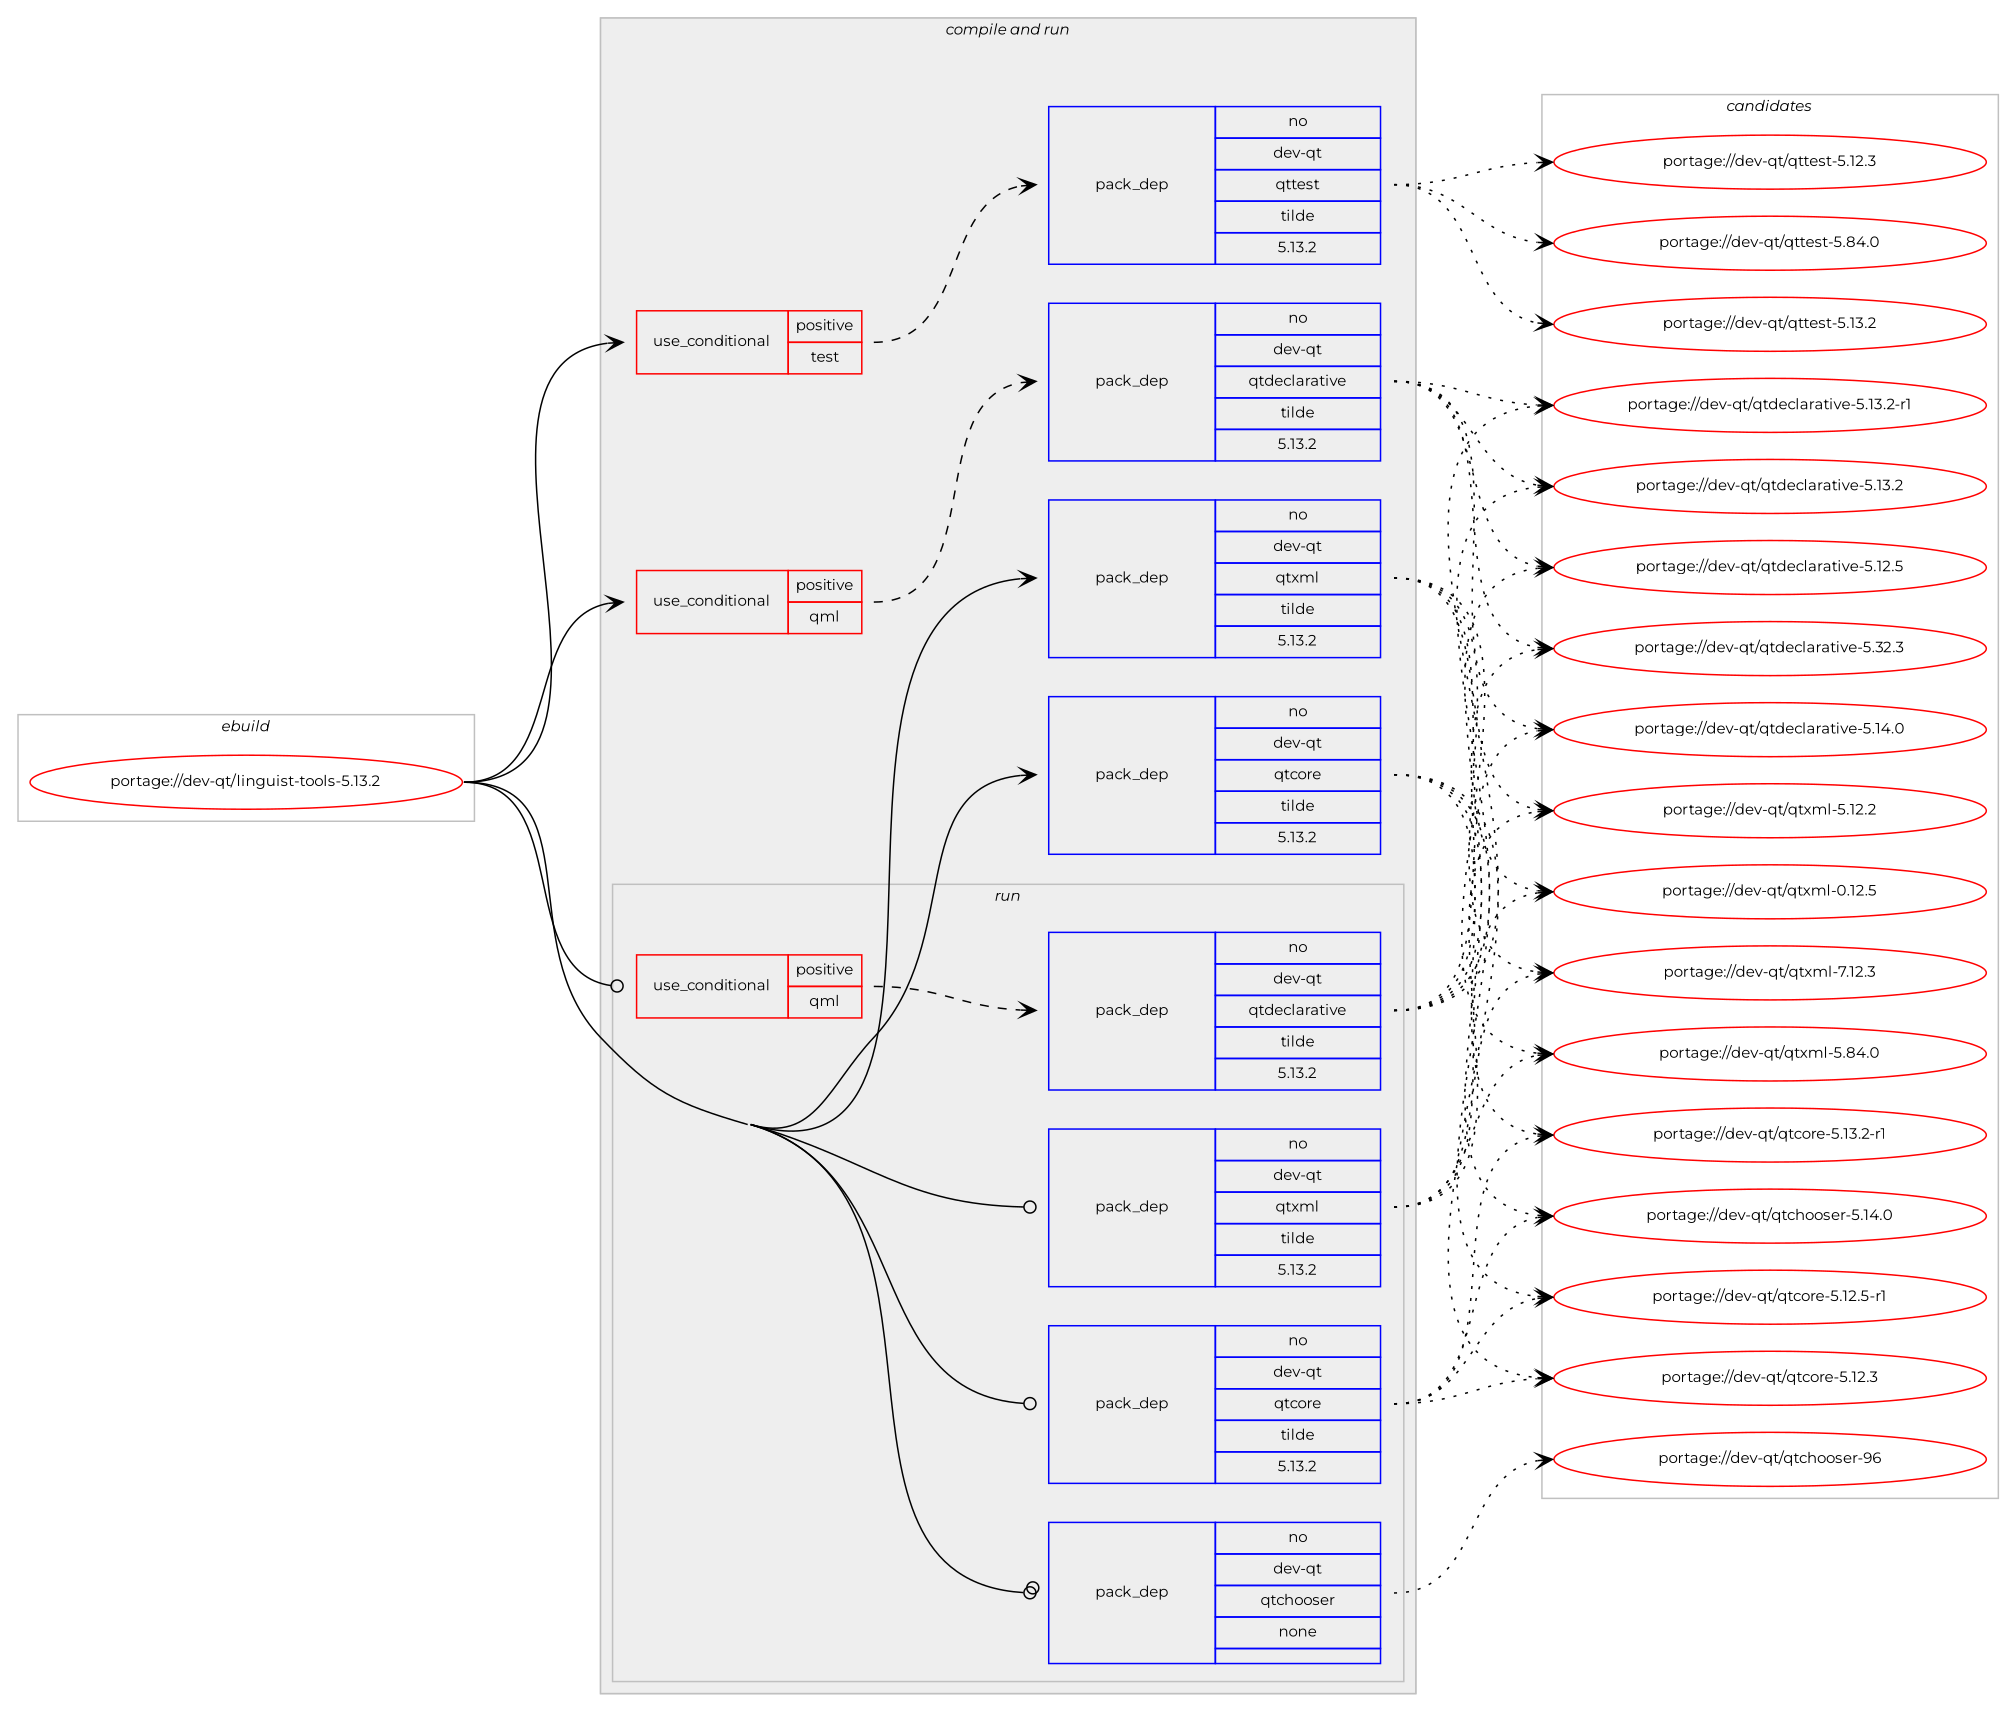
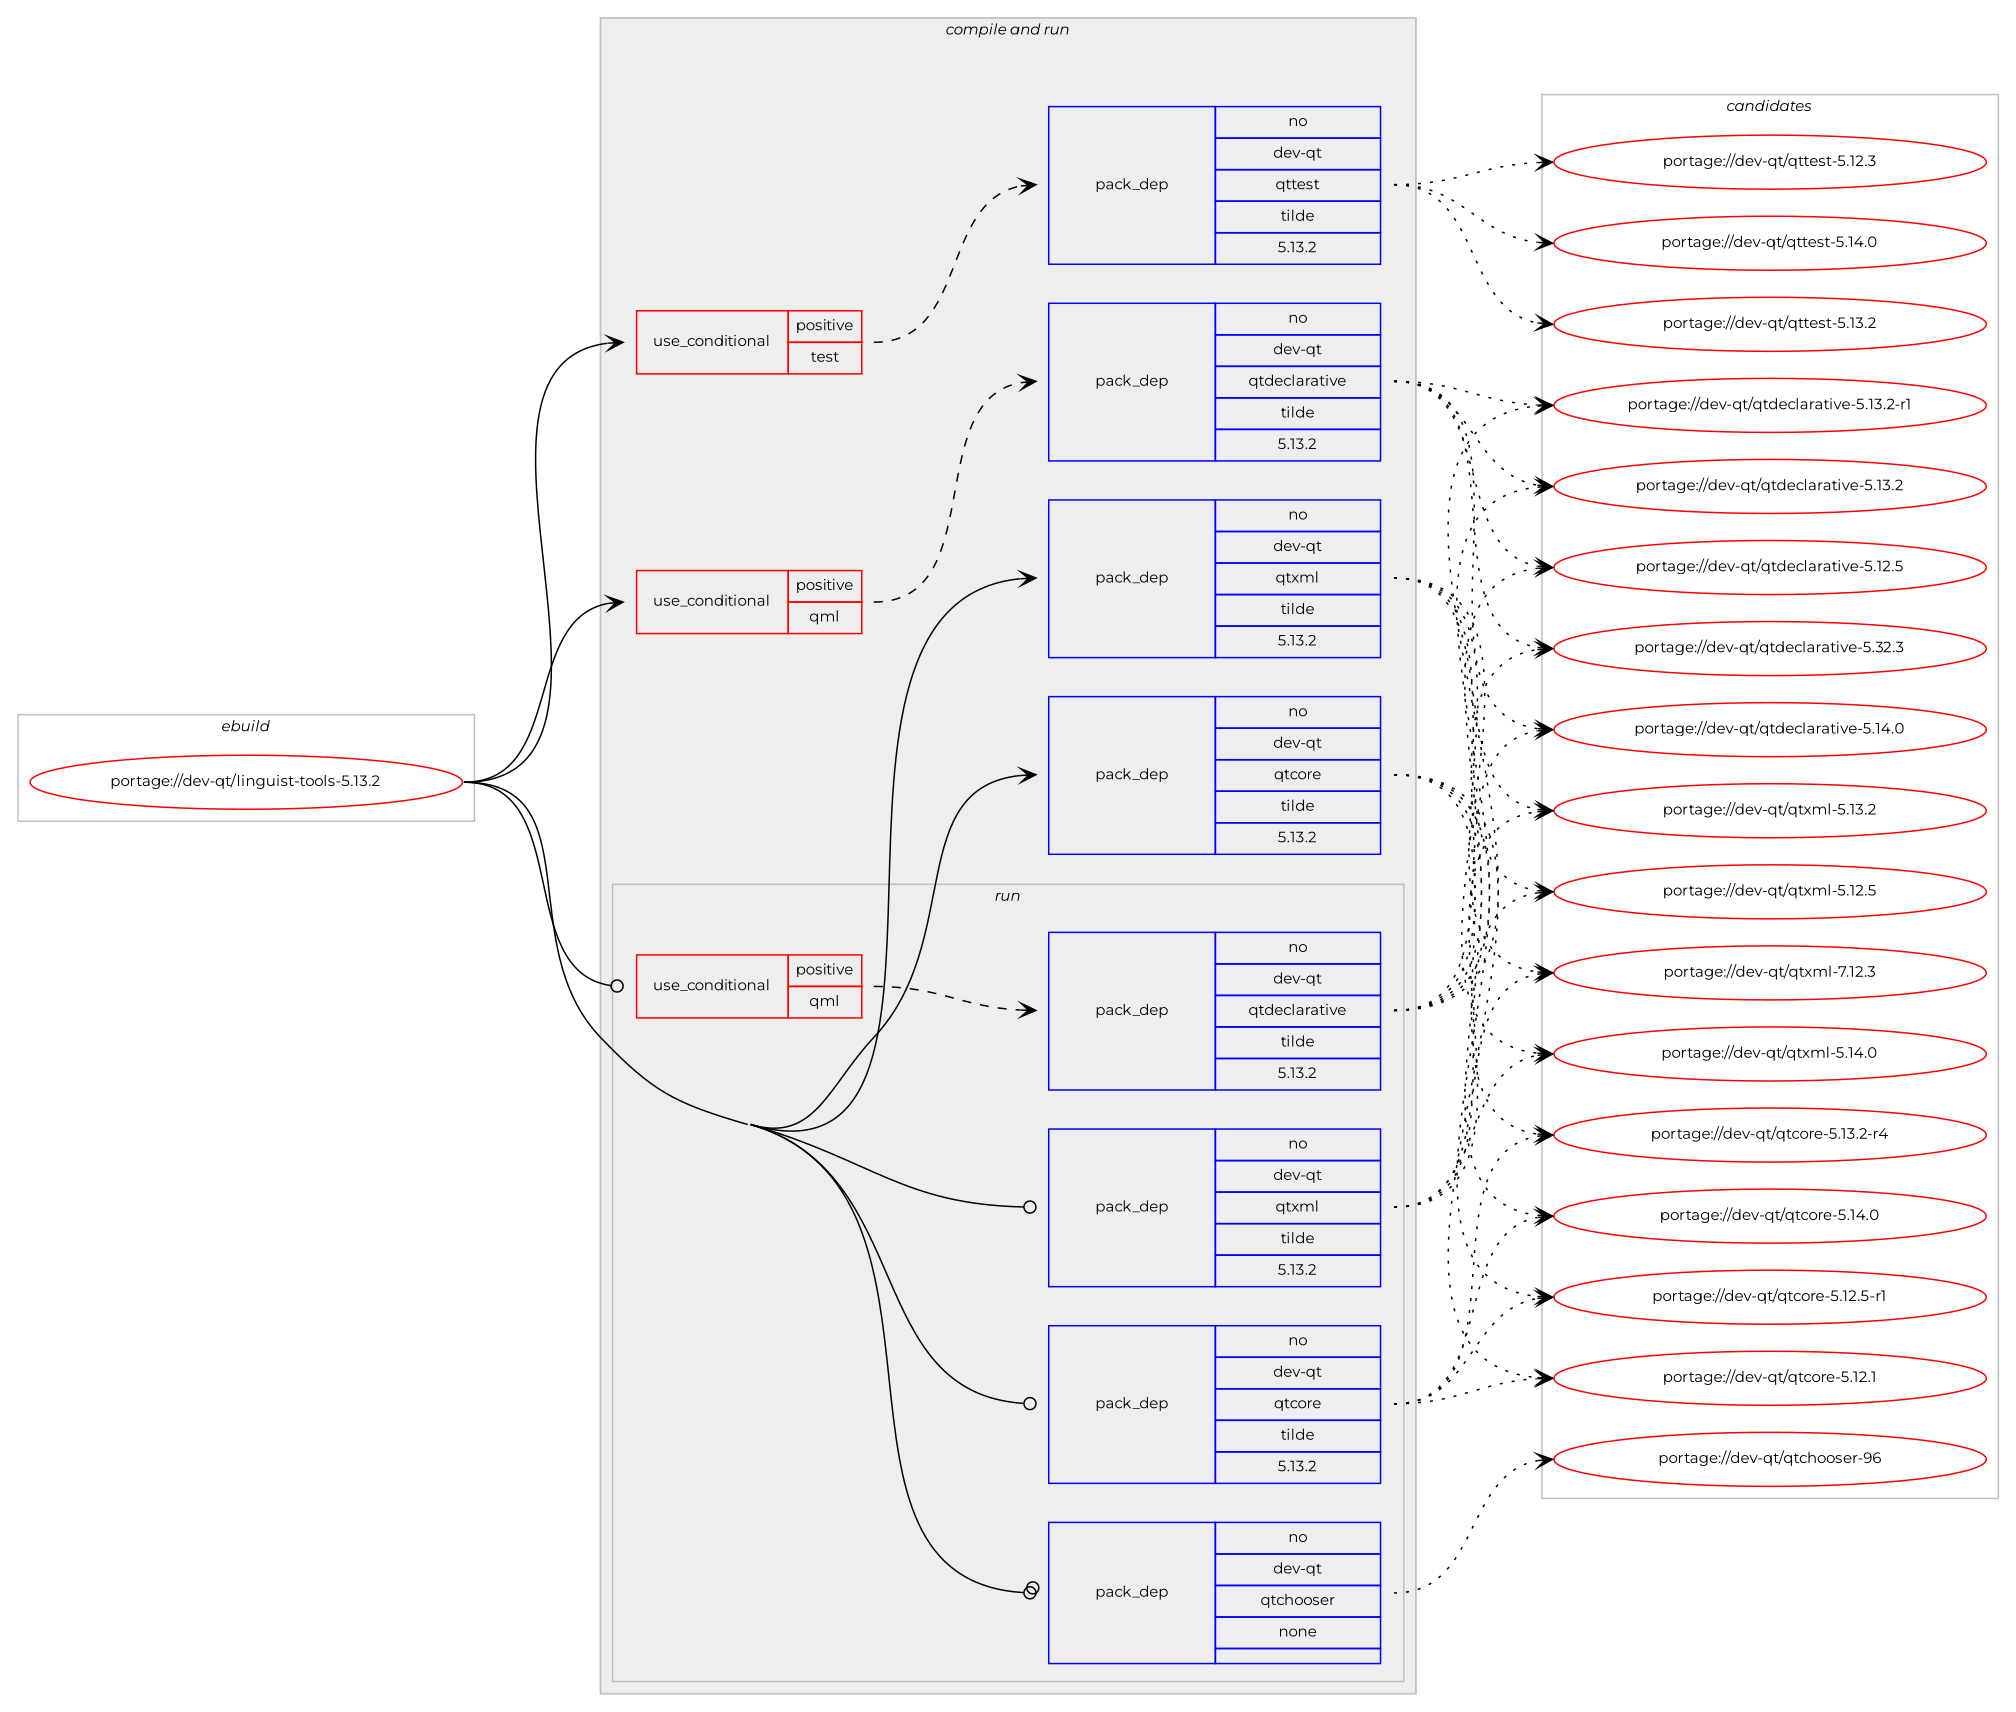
node "portage://dev-qt/qttest-5.84.0": label "portage://dev-qt/qttest-5.84.0" -> "portage://dev-qt/qttest-5.14.0"
node "portage://dev-qt/qtxml-5.12.2": label "portage://dev-qt/qtxml-5.12.2" -> "portage://dev-qt/qtxml-5.13.2"
node "portage://dev-qt/qtxml-0.12.5": label "portage://dev-qt/qtxml-0.12.5" -> "portage://dev-qt/qtxml-5.12.5"
node "portage://dev-qt/qtxml-5.84.0": label "portage://dev-qt/qtxml-5.84.0" -> "portage://dev-qt/qtxml-5.14.0"
node "portage://dev-qt/qtcore-5.13.2-r1": label "portage://dev-qt/qtcore-5.13.2-r1" -> "portage://dev-qt/qtcore-5.13.2-r4"
node "portage://dev-qt/qtchooser-5.14.0": label "portage://dev-qt/qtchooser-5.14.0" -> "portage://dev-qt/qtcore-5.14.0"
node "portage://dev-qt/qtcore-5.12.3": label "portage://dev-qt/qtcore-5.12.3" -> "portage://dev-qt/qtcore-5.12.1"
